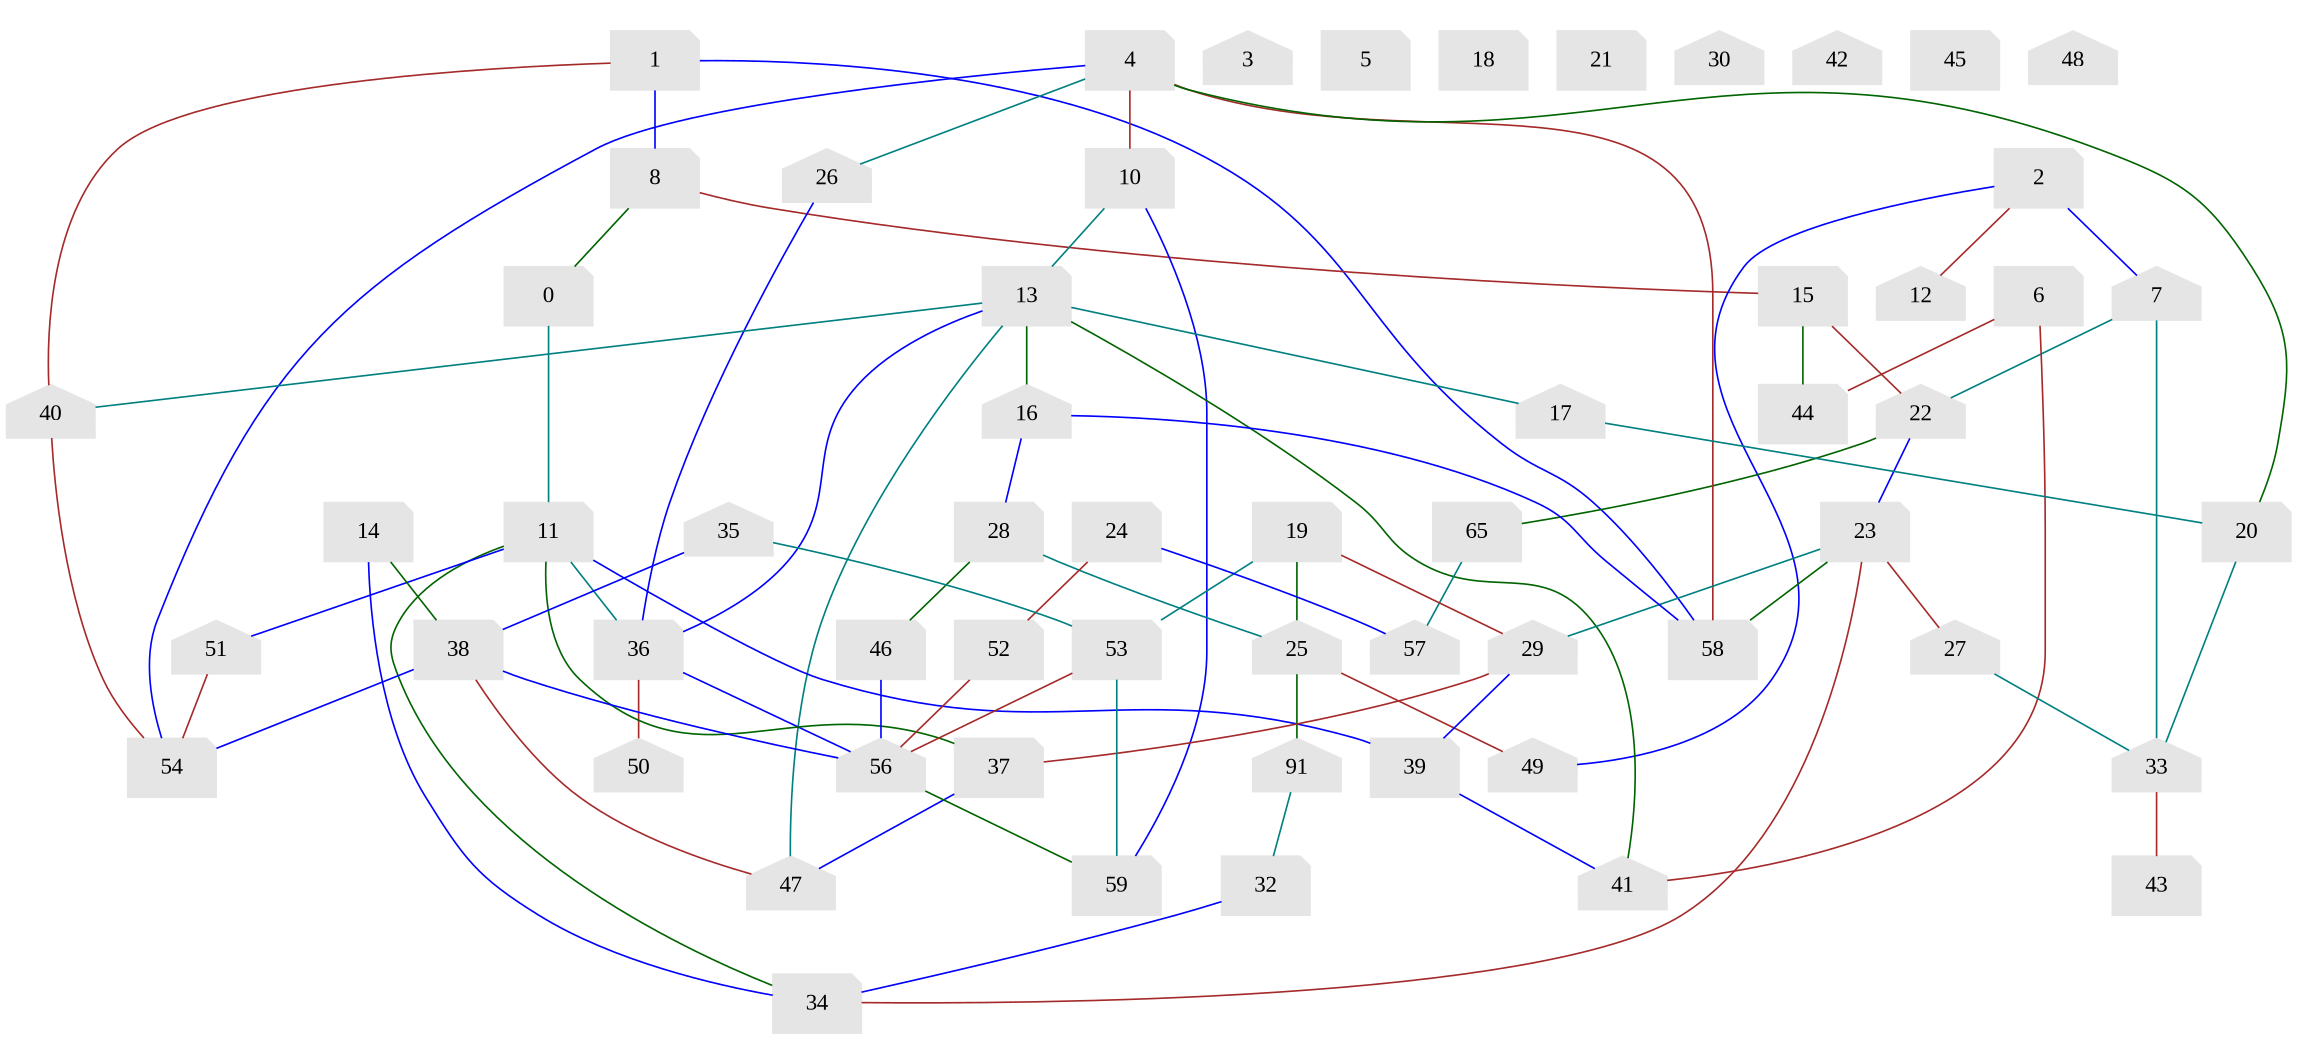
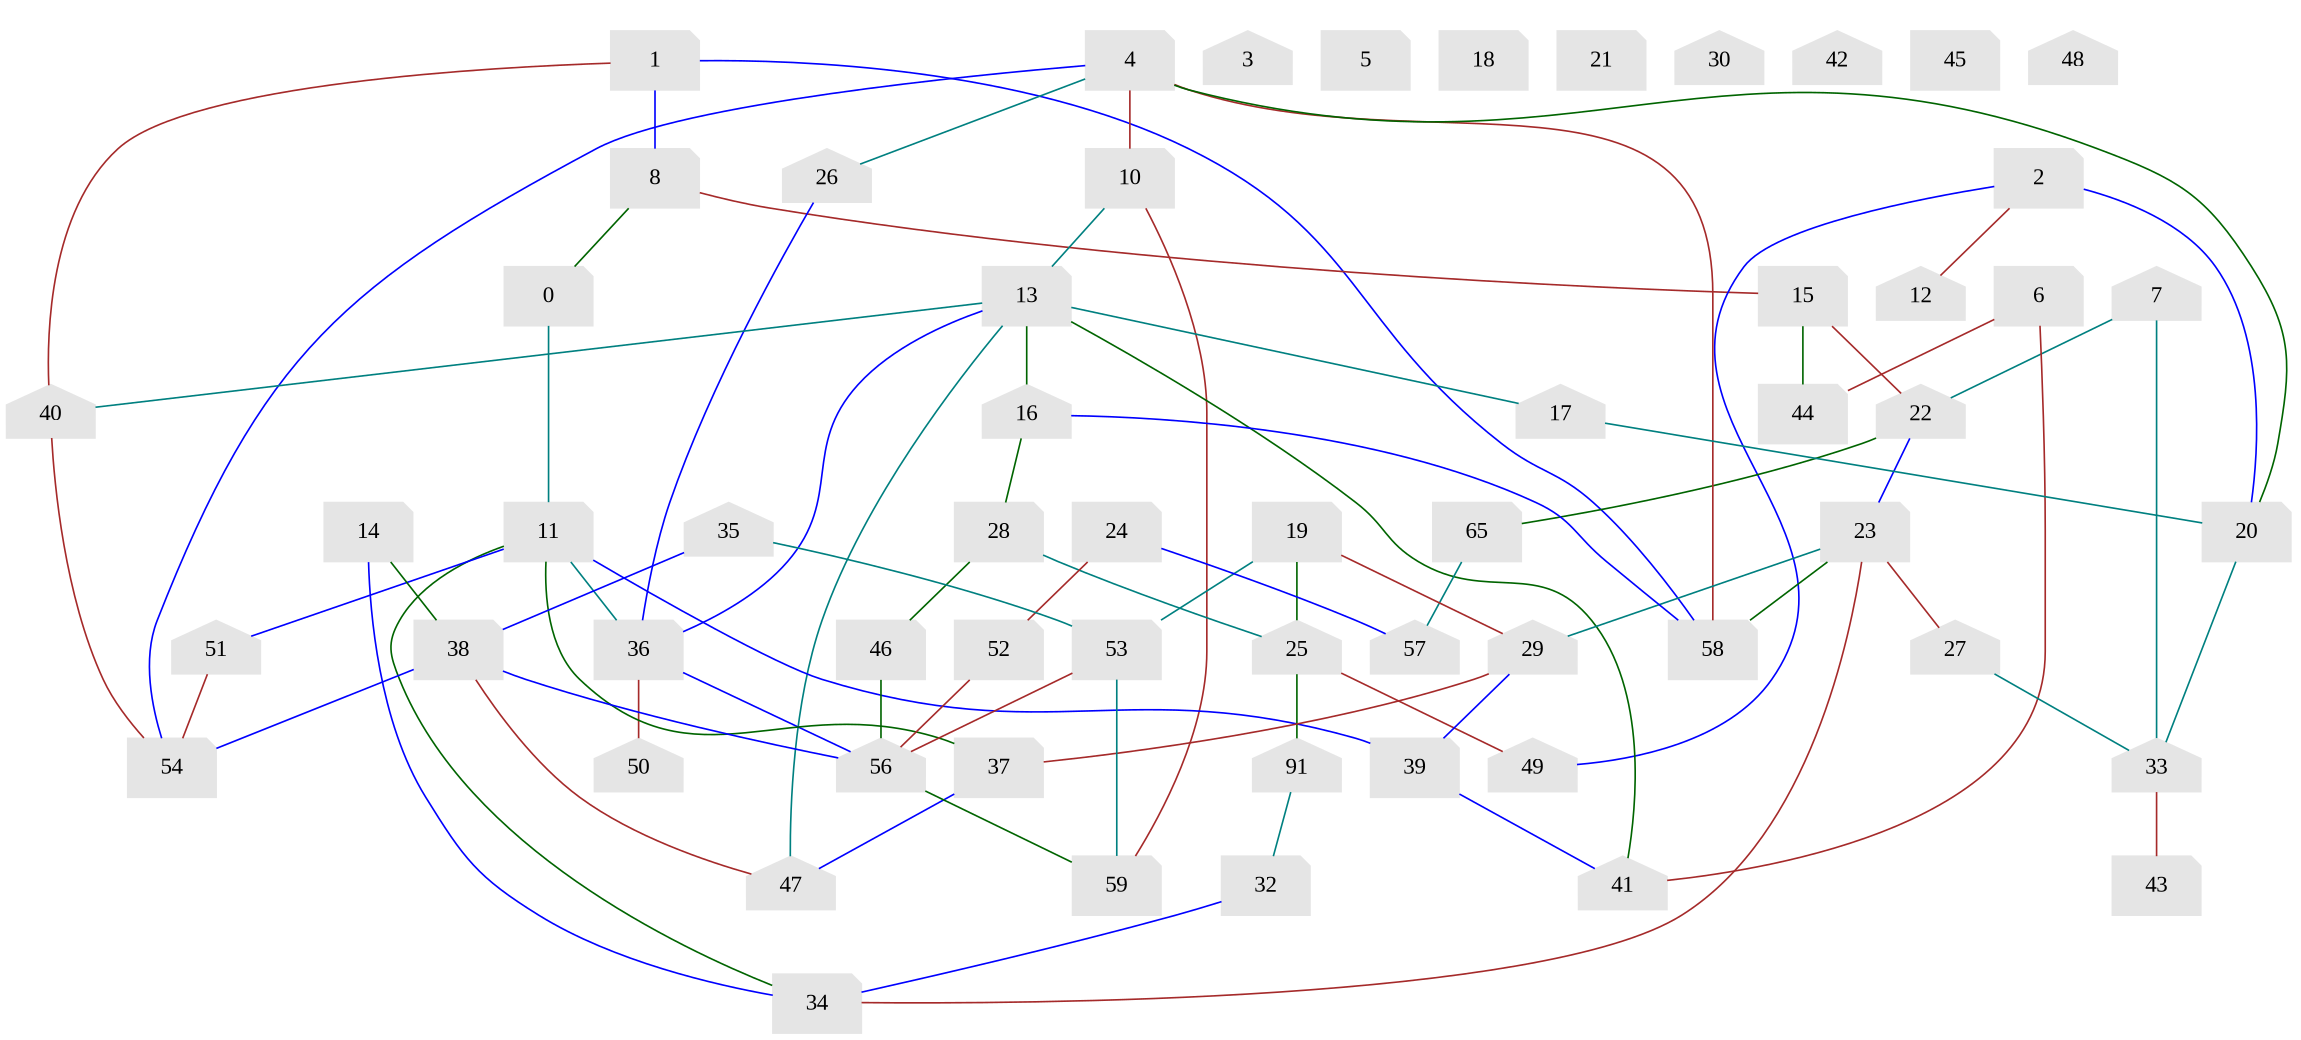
edge "2" -- "7": now "2" -- "20"
edge "16" -- "28": color blue -> darkgreen
edge "10" -- "59": color blue -> brown
edge "46" -- "56": color blue -> darkgreen
